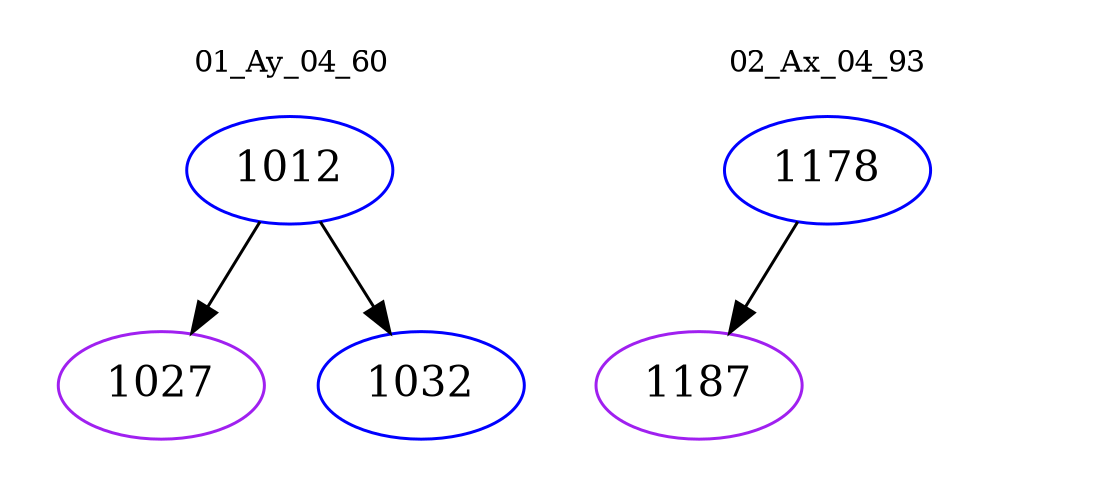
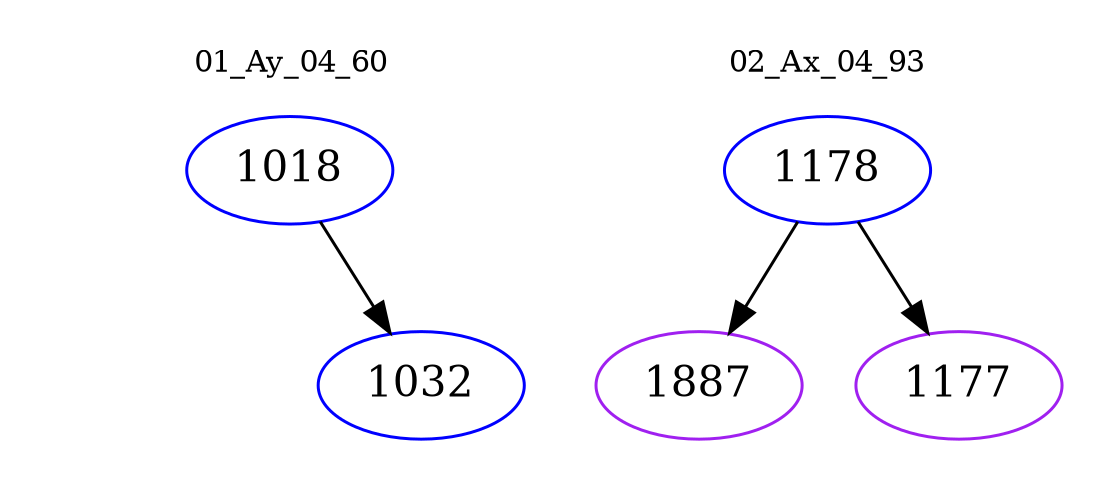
node "1012": label "1012" -> "1018"
node "1027": removed
node "1187": label "1187" -> "1887"
node "1177": added
